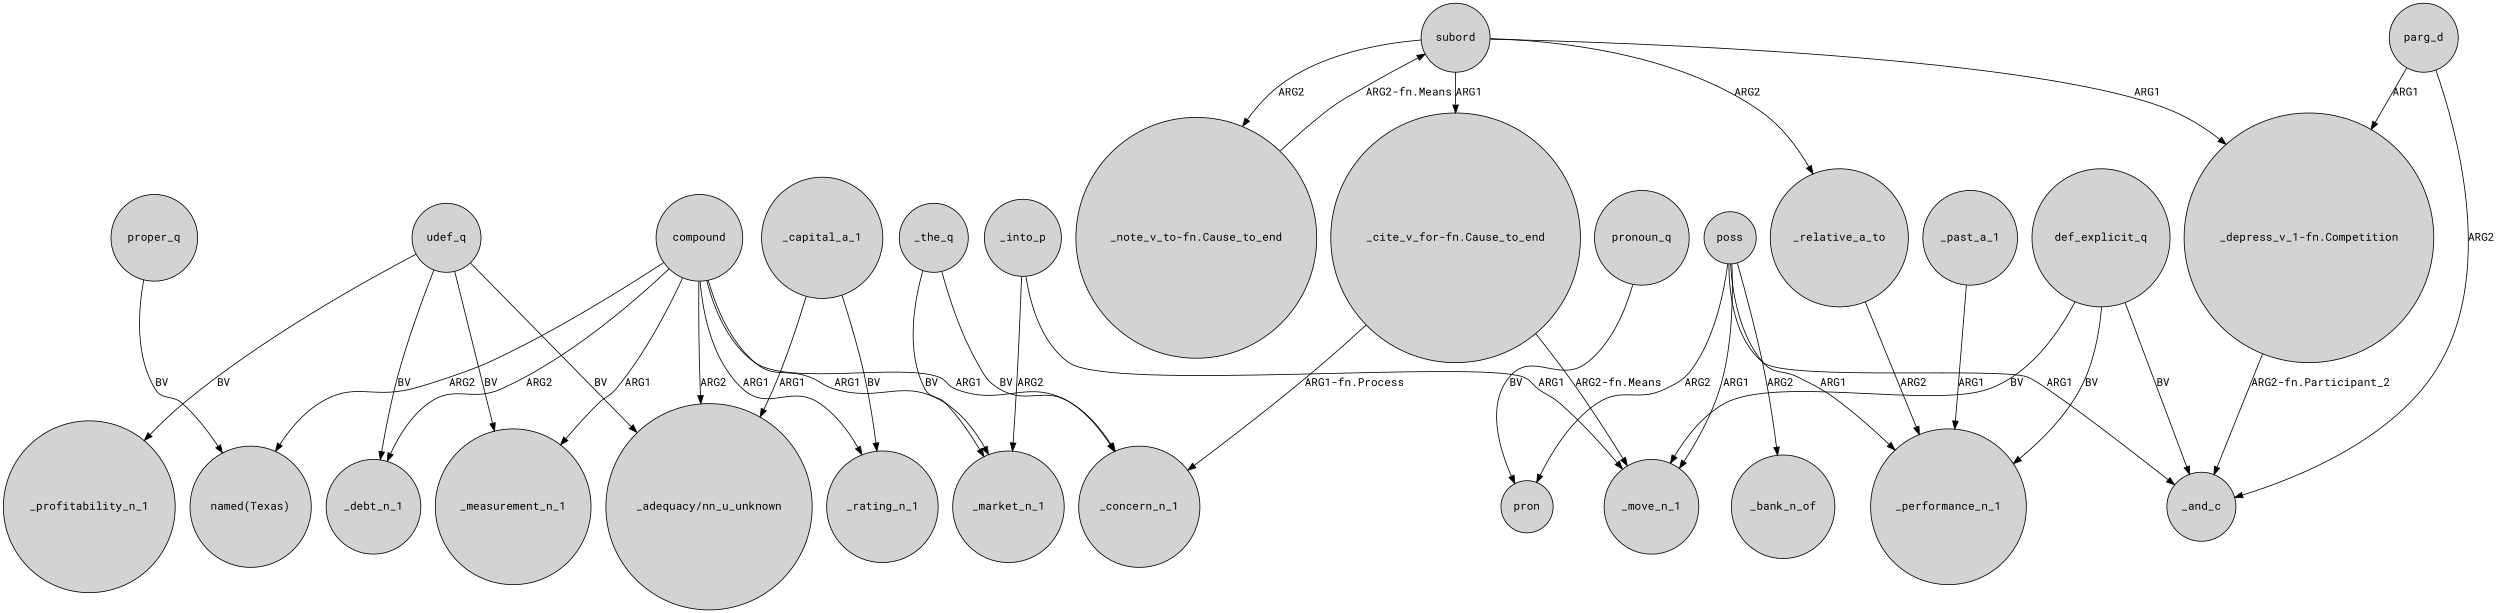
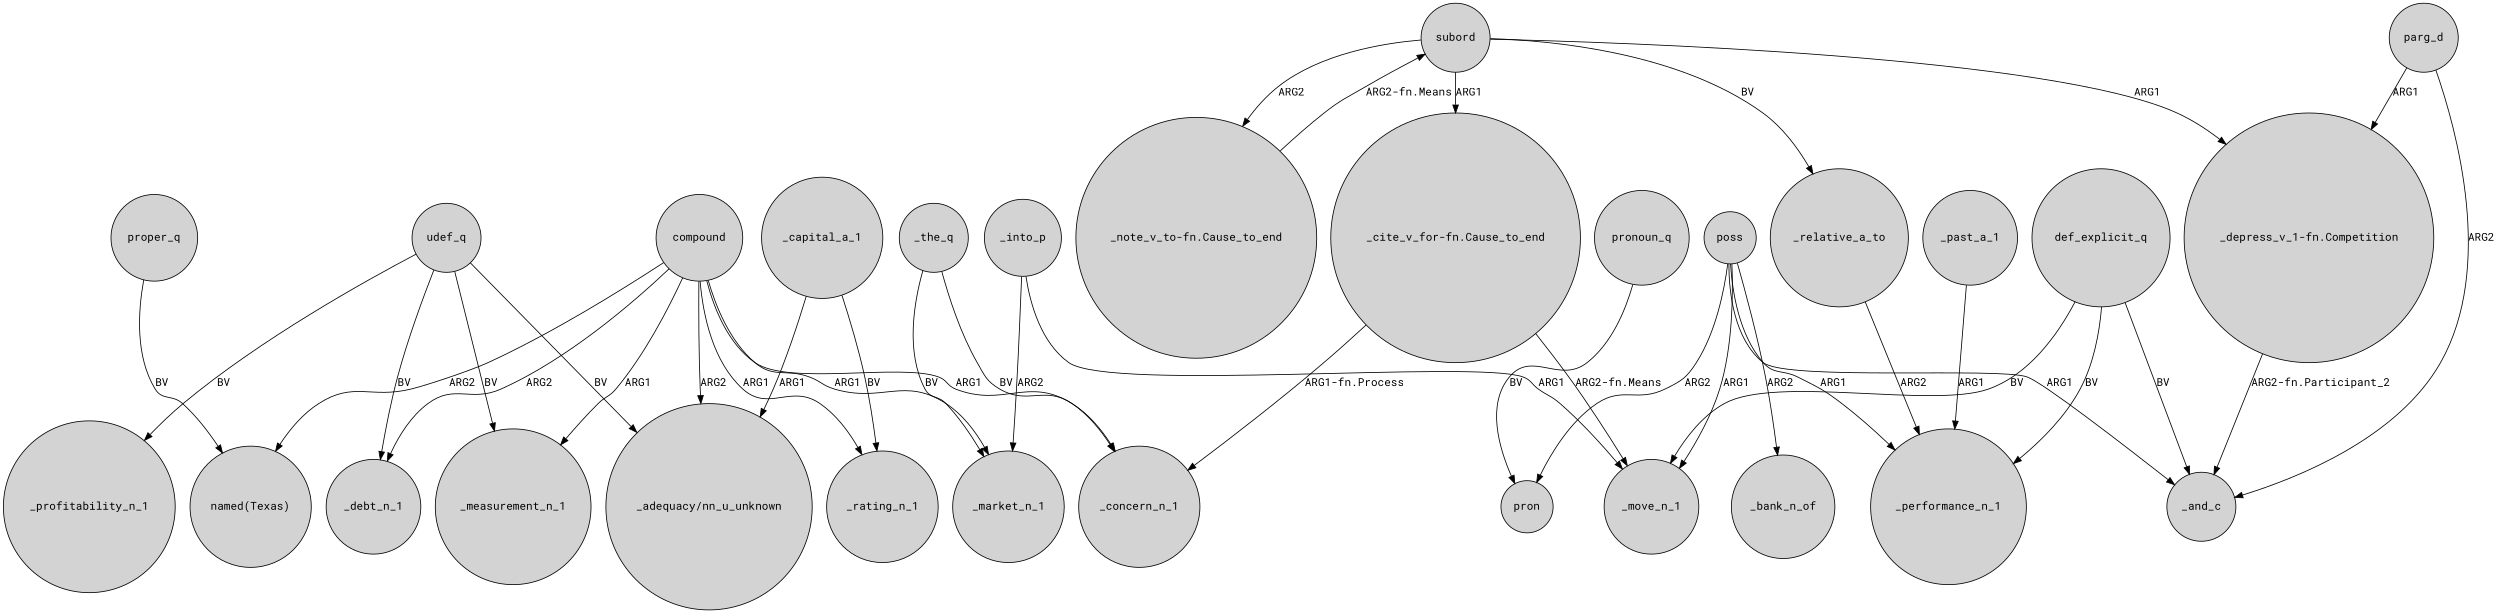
edge "subord" -> "_relative_a_to": label "ARG2" -> "BV"
